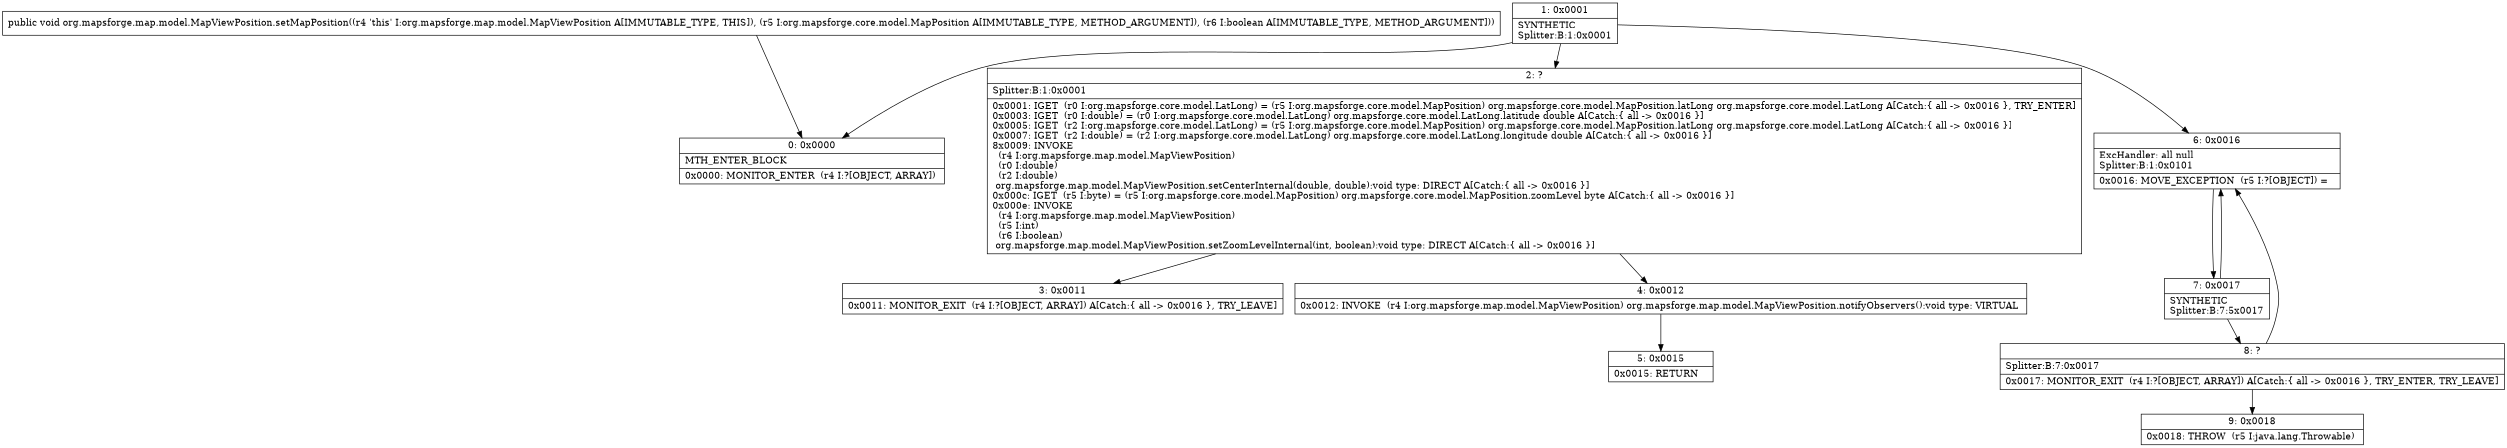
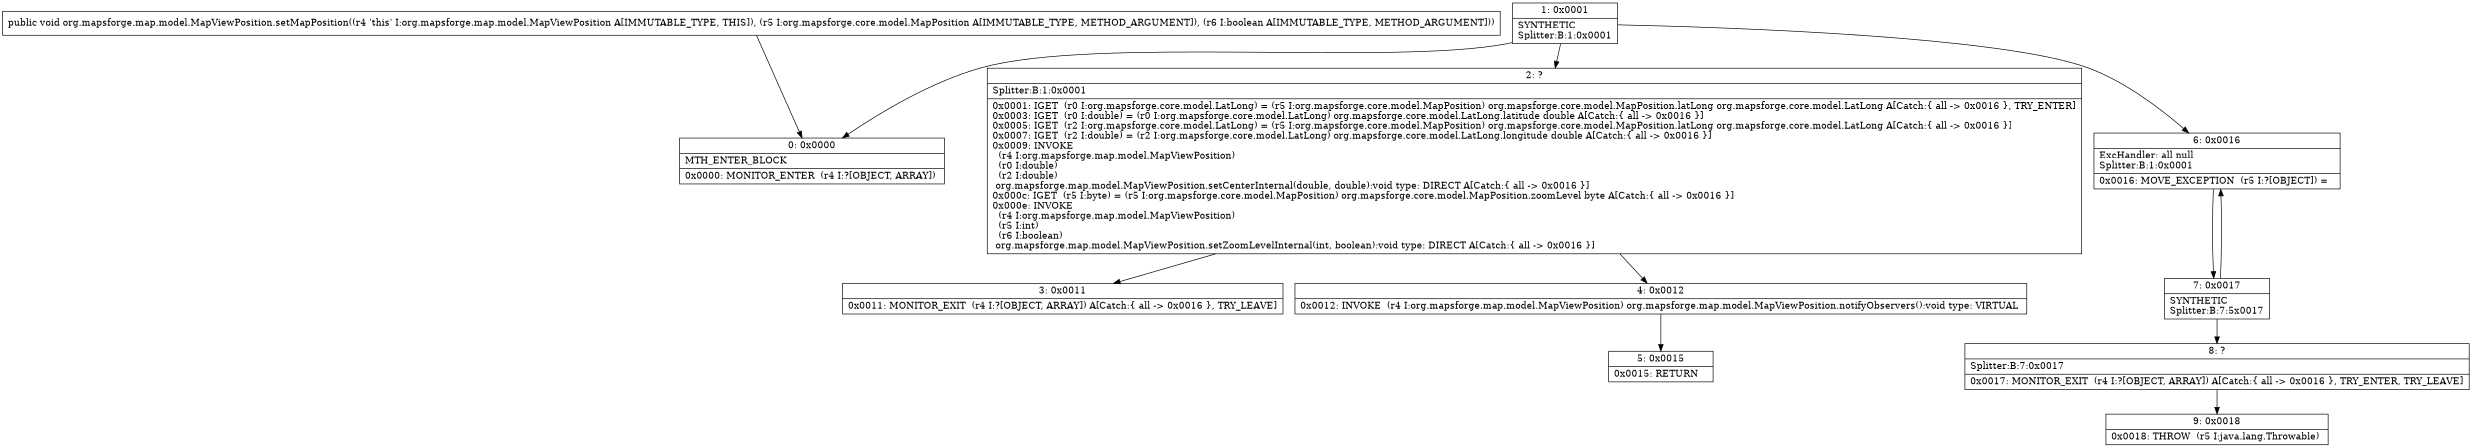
node "2: ?": text "8x0009: INVOKE" -> "0x0009: INVOKE"
node "6: 0x0016": text "Splitter:B:1:0x0101" -> "Splitter:B:1:0x0001"
edge "8: ?" -> "6: 0x0016": removed
